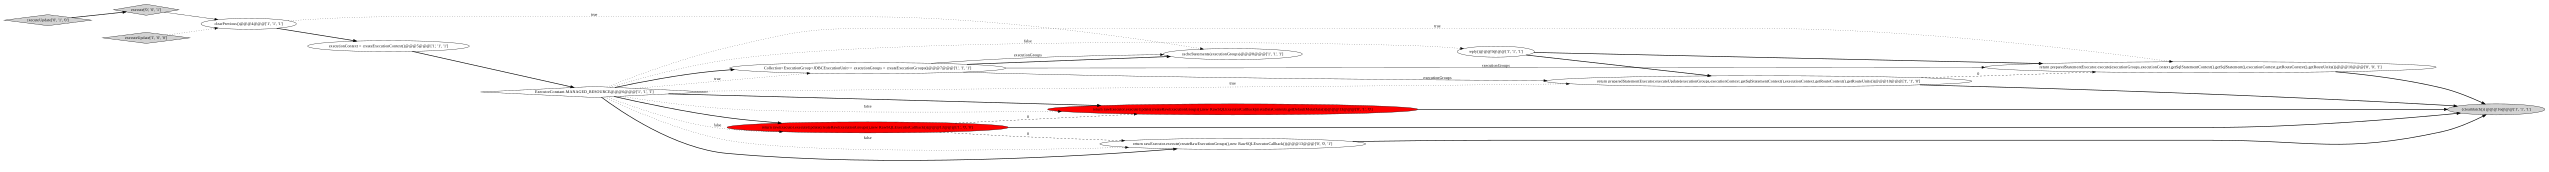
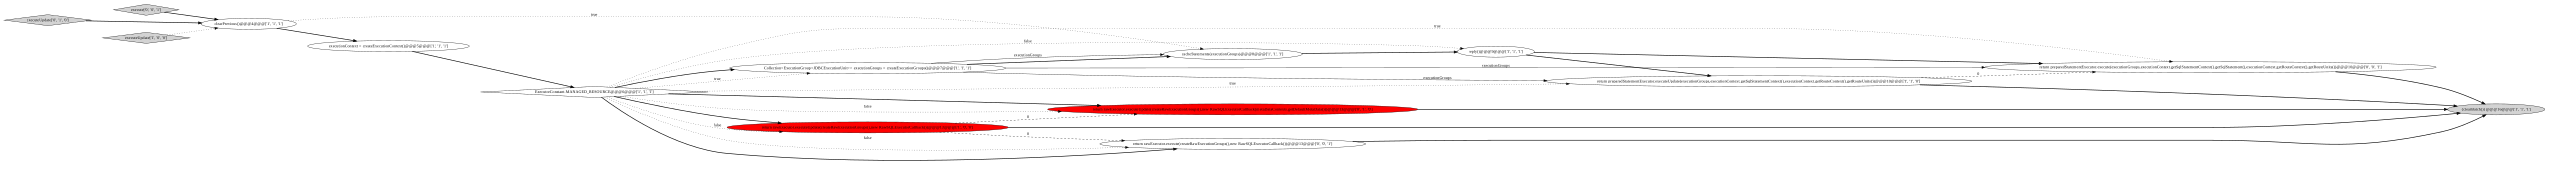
edge "executeUpdate['0', '1', '0']" -> "execute['0', '0', '1']": now "executeUpdate['0', '1', '0']" -> "clearPrevious()@@@4@@@['1', '1', '1']"
edge "execute['0', '0', '1']" -> "clearPrevious()@@@4@@@['1', '1', '1']": style solid -> bold
edge "cacheStatements(executionGroups)@@@8@@@['1', '1', '1']" -> "reply()@@@9@@@['1', '1', '1']": added
